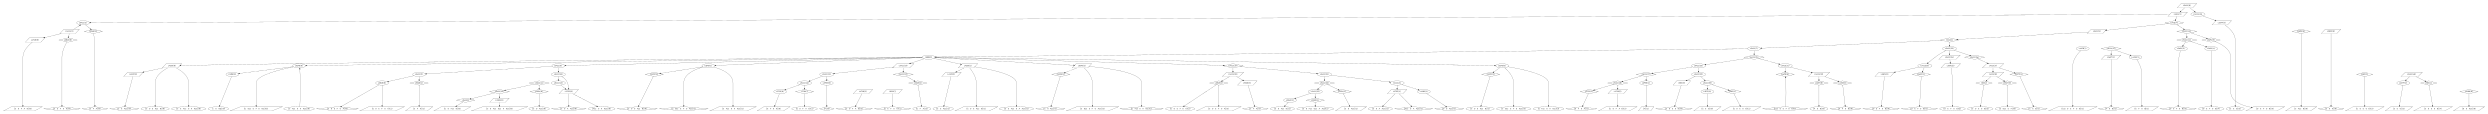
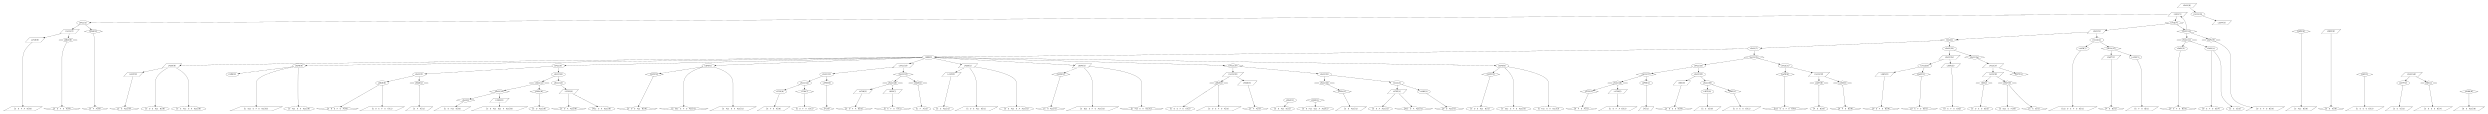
edge "L5411(0)" -> "L5411(1)": now "L5411(43)" -> "L5411(1)"
edge "L5411(3)" -> "L5411(2)": reversed
node "L5411(41)": added
edge "L5411(33)" -> "L5411(35)": now "L5411(34)" -> "L5411(35)"
edge "L2279(3)" -> "[C  E  G](3)": now "L3691(4)" -> "[C  E  G](3)"
edge "L5411(10)" -> "L1793(0)": now "L5411(10)" -> "L5411(11)"
node "L5411(18)": added
edge "[C  Fis  G  A  Ais](0)" -> "L5240(0)": reversed
edge "L2279(1)" -> "[C  E  G](1)": now "L3527(0)" -> "[C  E  G](1)"
node "L5411(23)": removed
edge "[Cis  D  E  F  G  B](0)" -> "L4678(0)": reversed
node "[C  G  Ais](0)": removed
